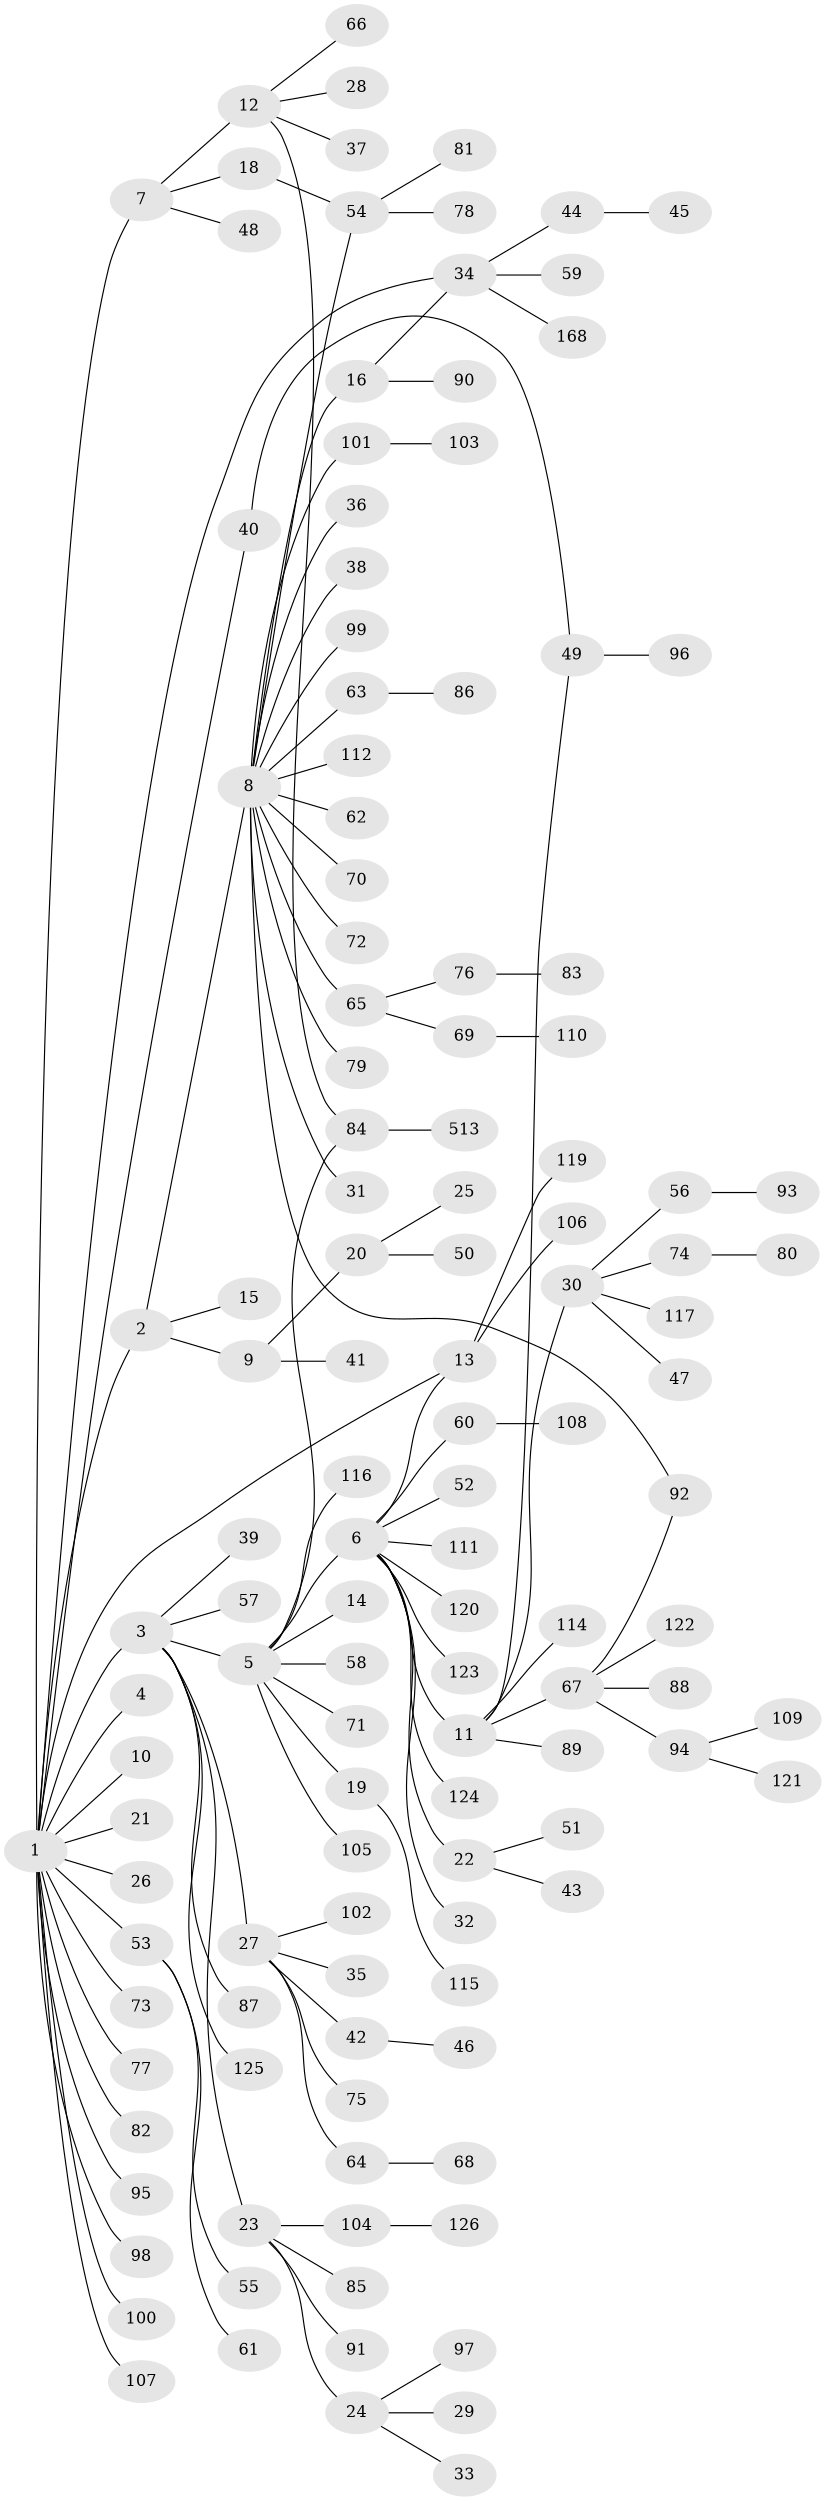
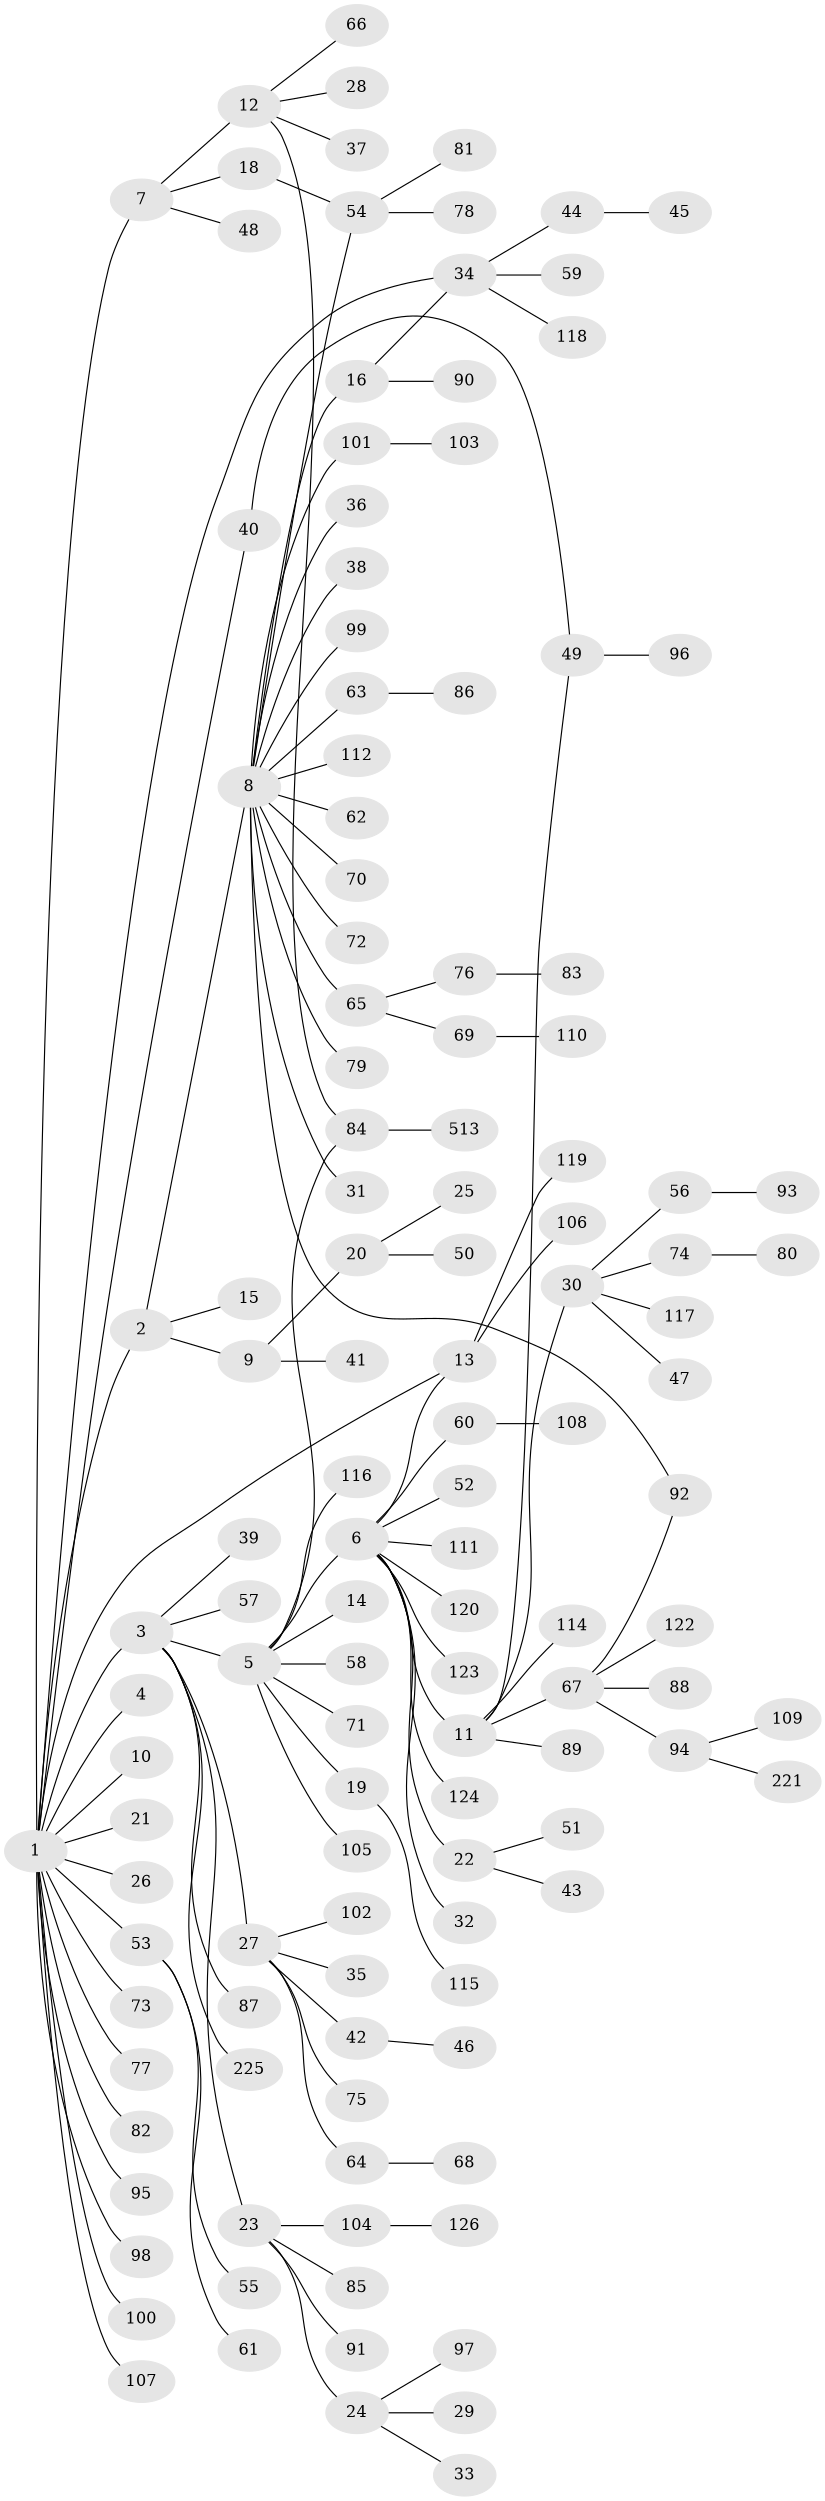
node "168": label "168" -> "118"
node "121": label "121" -> "221"
node "125": label "125" -> "225"
